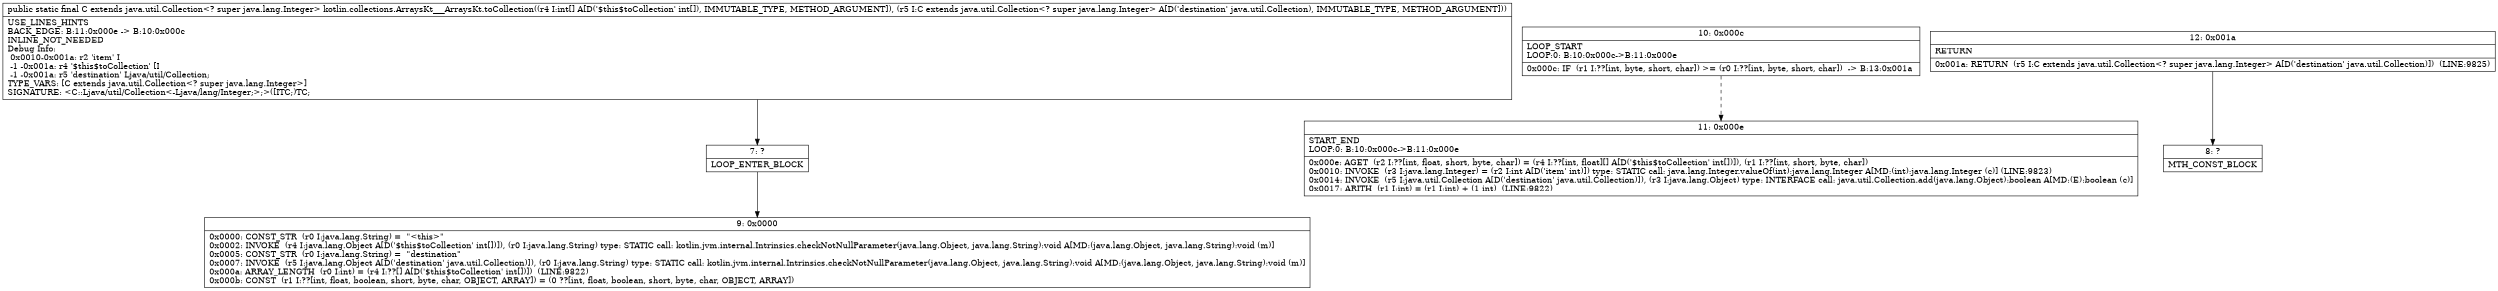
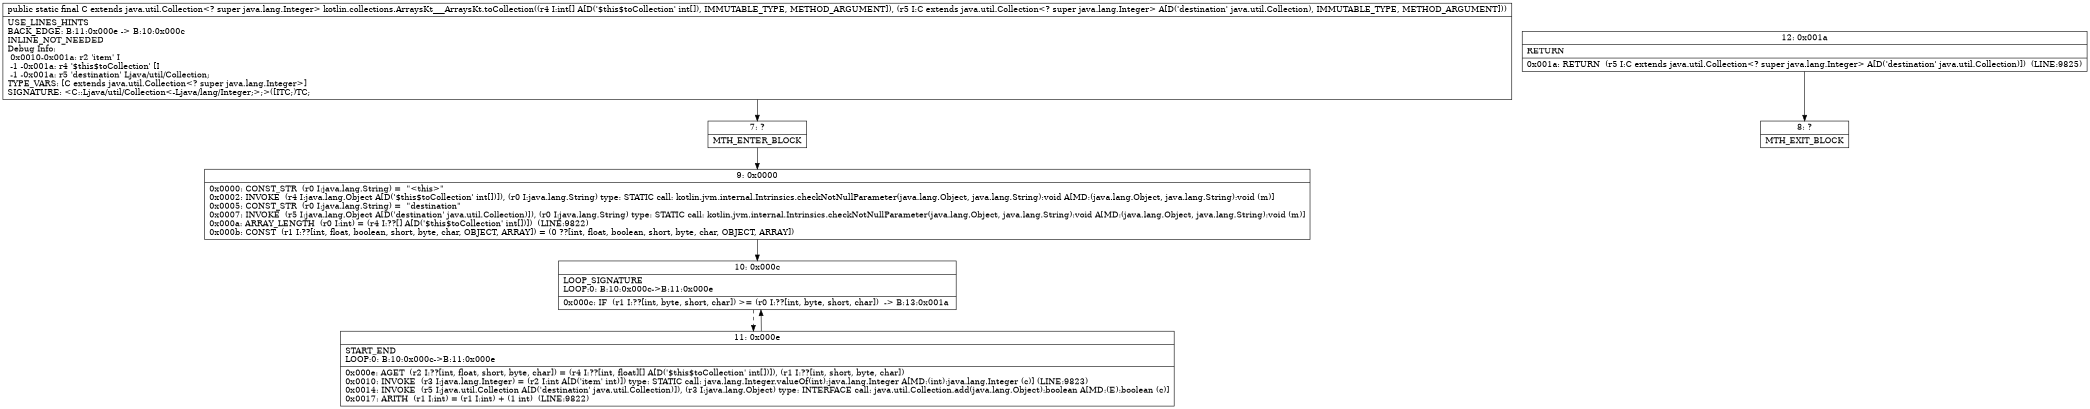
node "10: 0x000c": text "LOOP_START" -> "LOOP_SIGNATURE"
node "7: ?": text "LOOP_ENTER_BLOCK" -> "MTH_ENTER_BLOCK"
node "8: ?": text "MTH_CONST_BLOCK" -> "MTH_EXIT_BLOCK"
edge "9: 0x0000" -> "10: 0x000c": added
edge "11: 0x000e" -> "10: 0x000c": added
